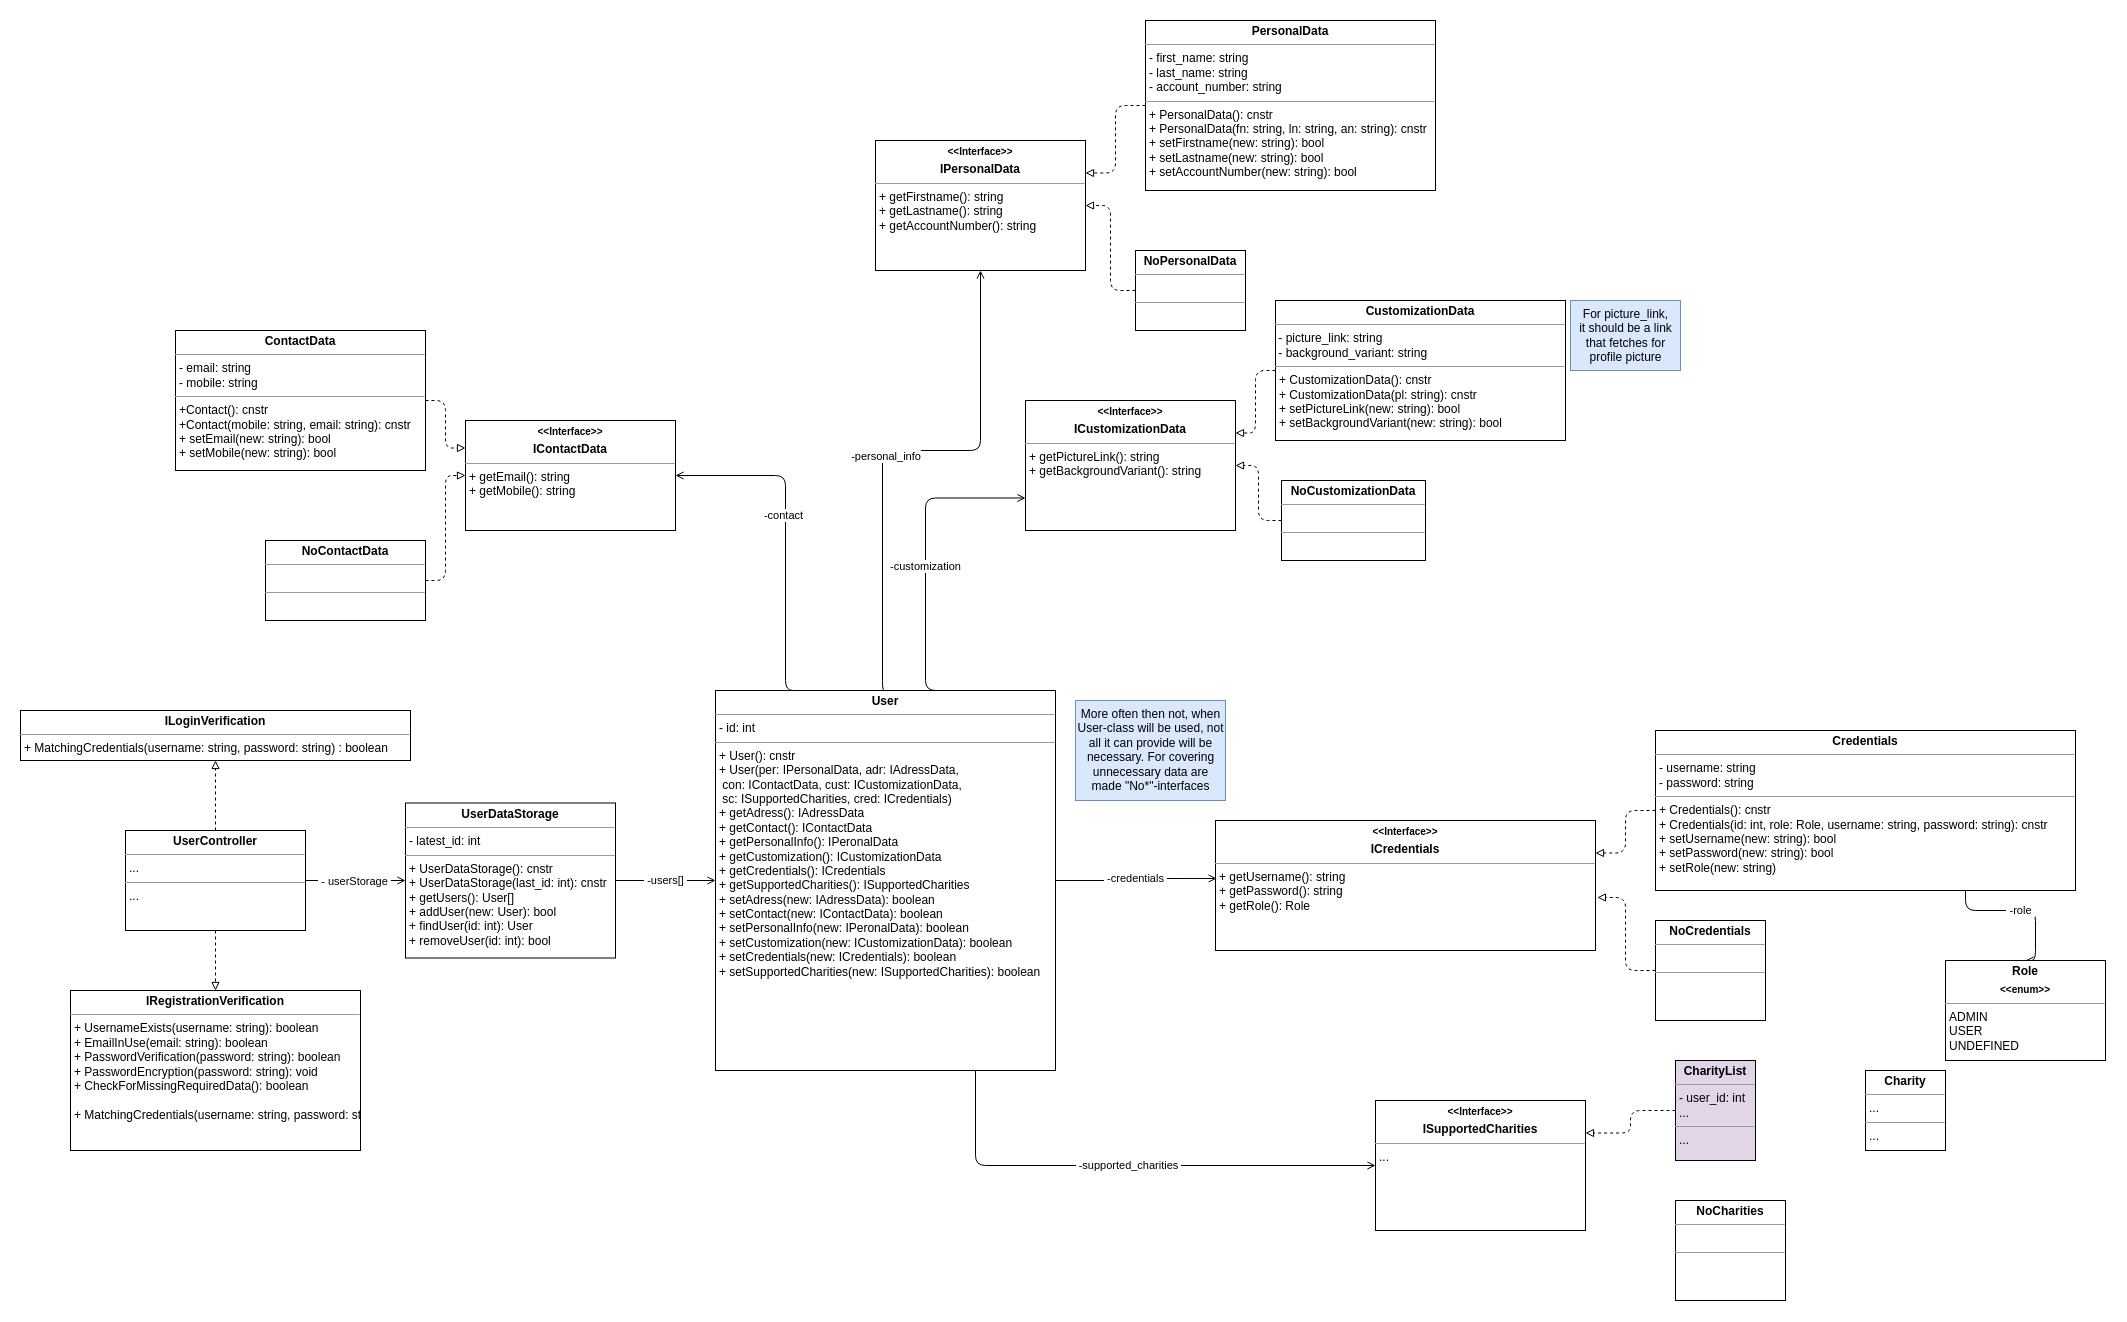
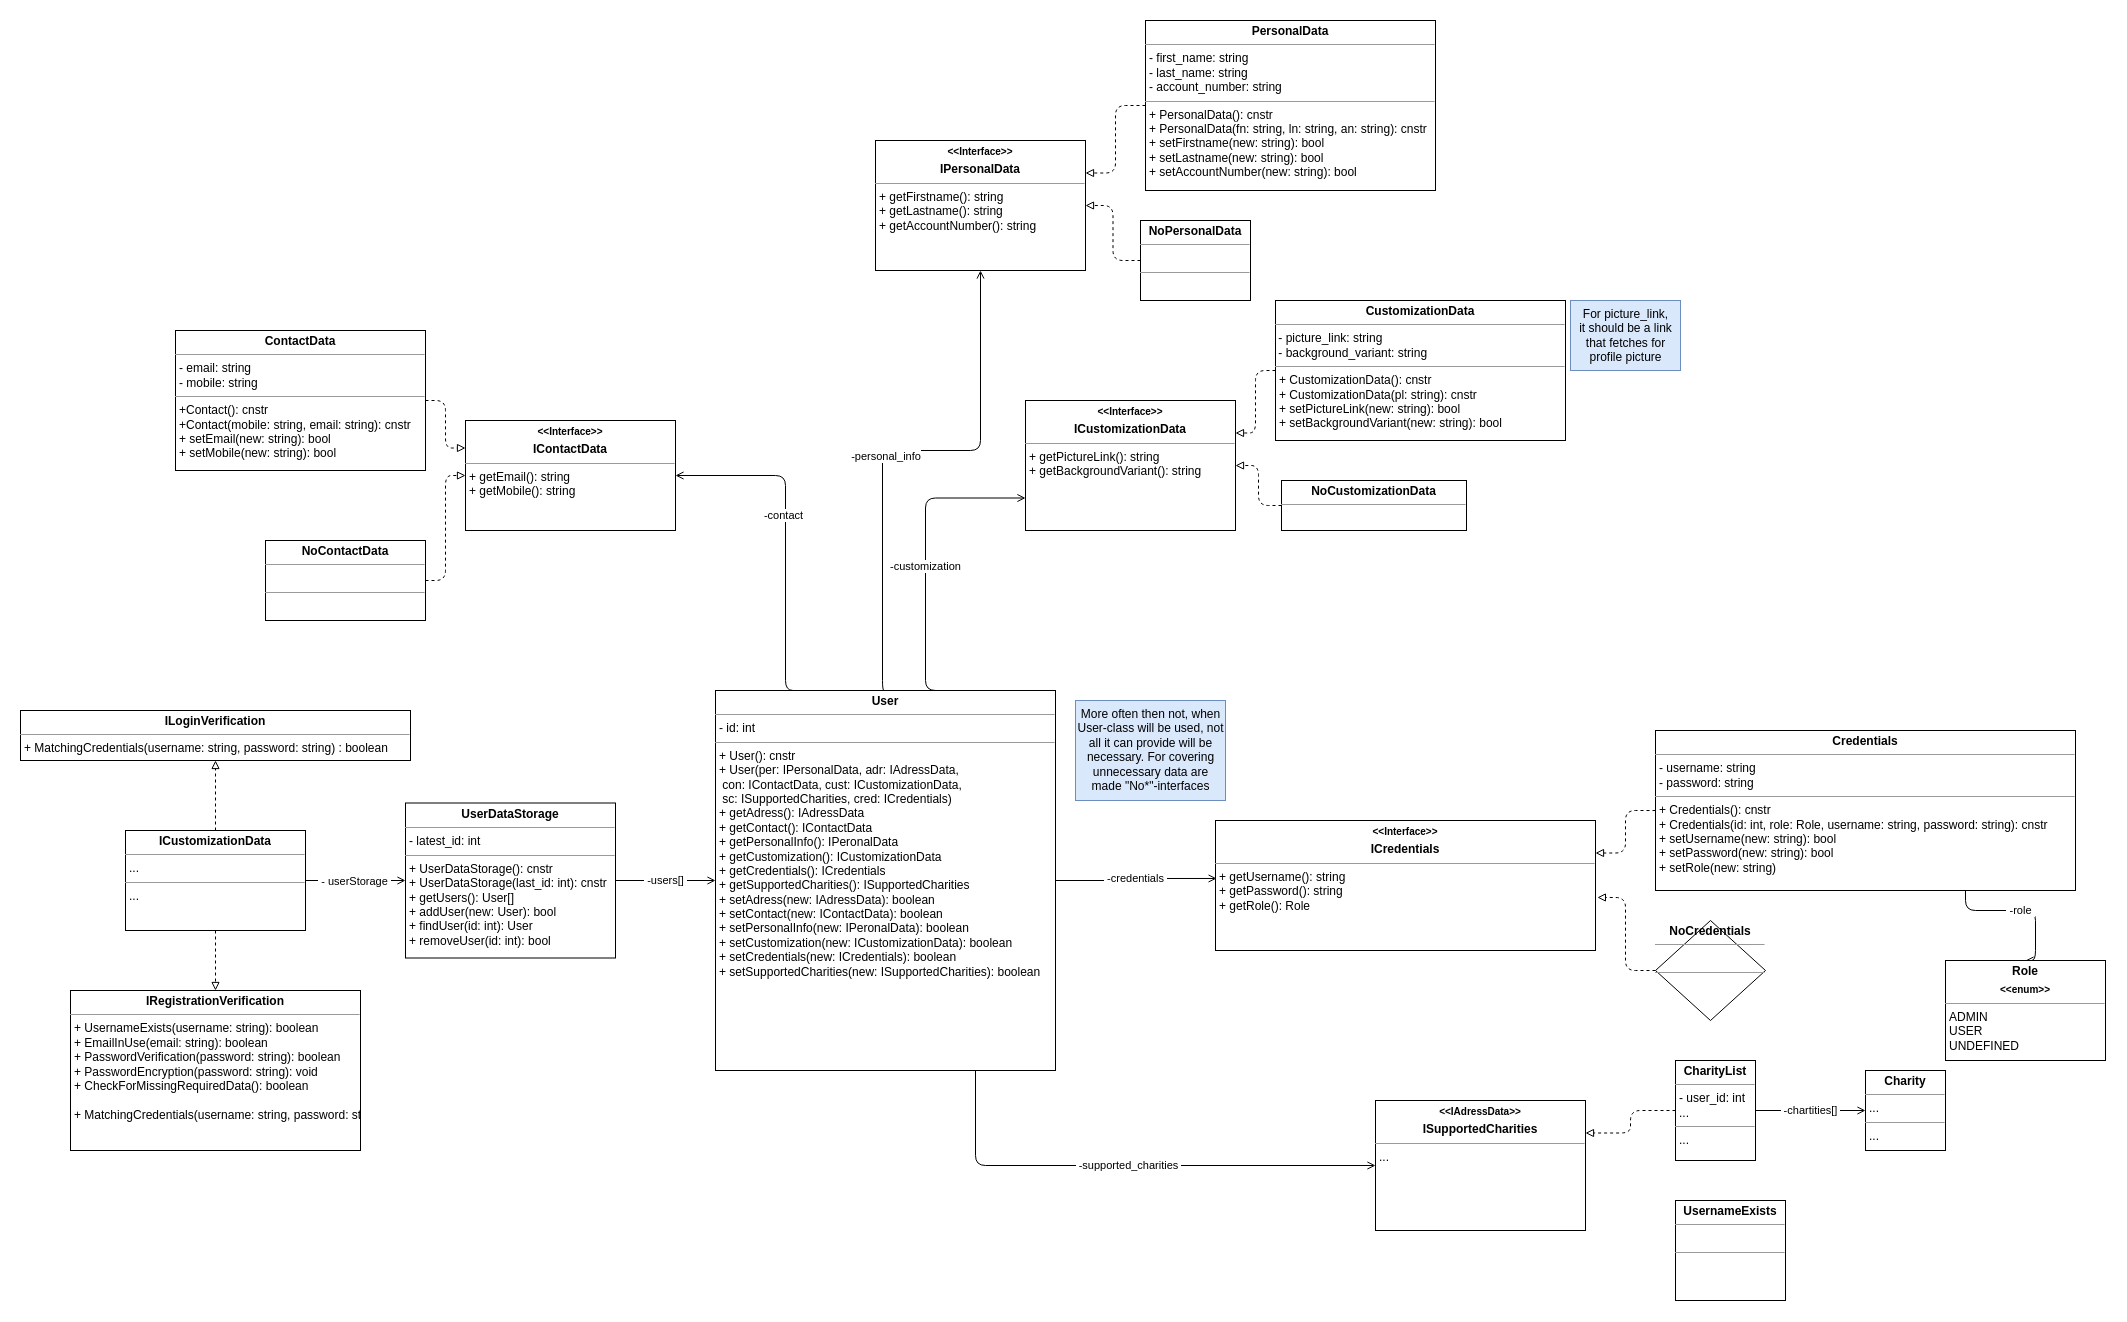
node "NoPersonalData": moved (1191, 291) -> (1196, 261)
node "NoCustomizationData": size 144x80 -> 185x50
node "UserController ... ...": label "UserController ... ..." -> "ICustomizationData ... ..."
node "NoCredentials": shape rectangle -> diamond
node "CharityList - user_id: int ... ...": fillcolor #e1d5e7 -> #ffffff
edge "CharityList - user_id: int ... ..." -> "Charity ... ...": added, label "-chartities[]"
node "<<Interface>> ISupportedCharities ...": label "<<Interface>> ISupportedCharities ..." -> "<<IAdressData>> ISupportedCharities ..."
node "NoCharities": label "NoCharities" -> "UsernameExists"
